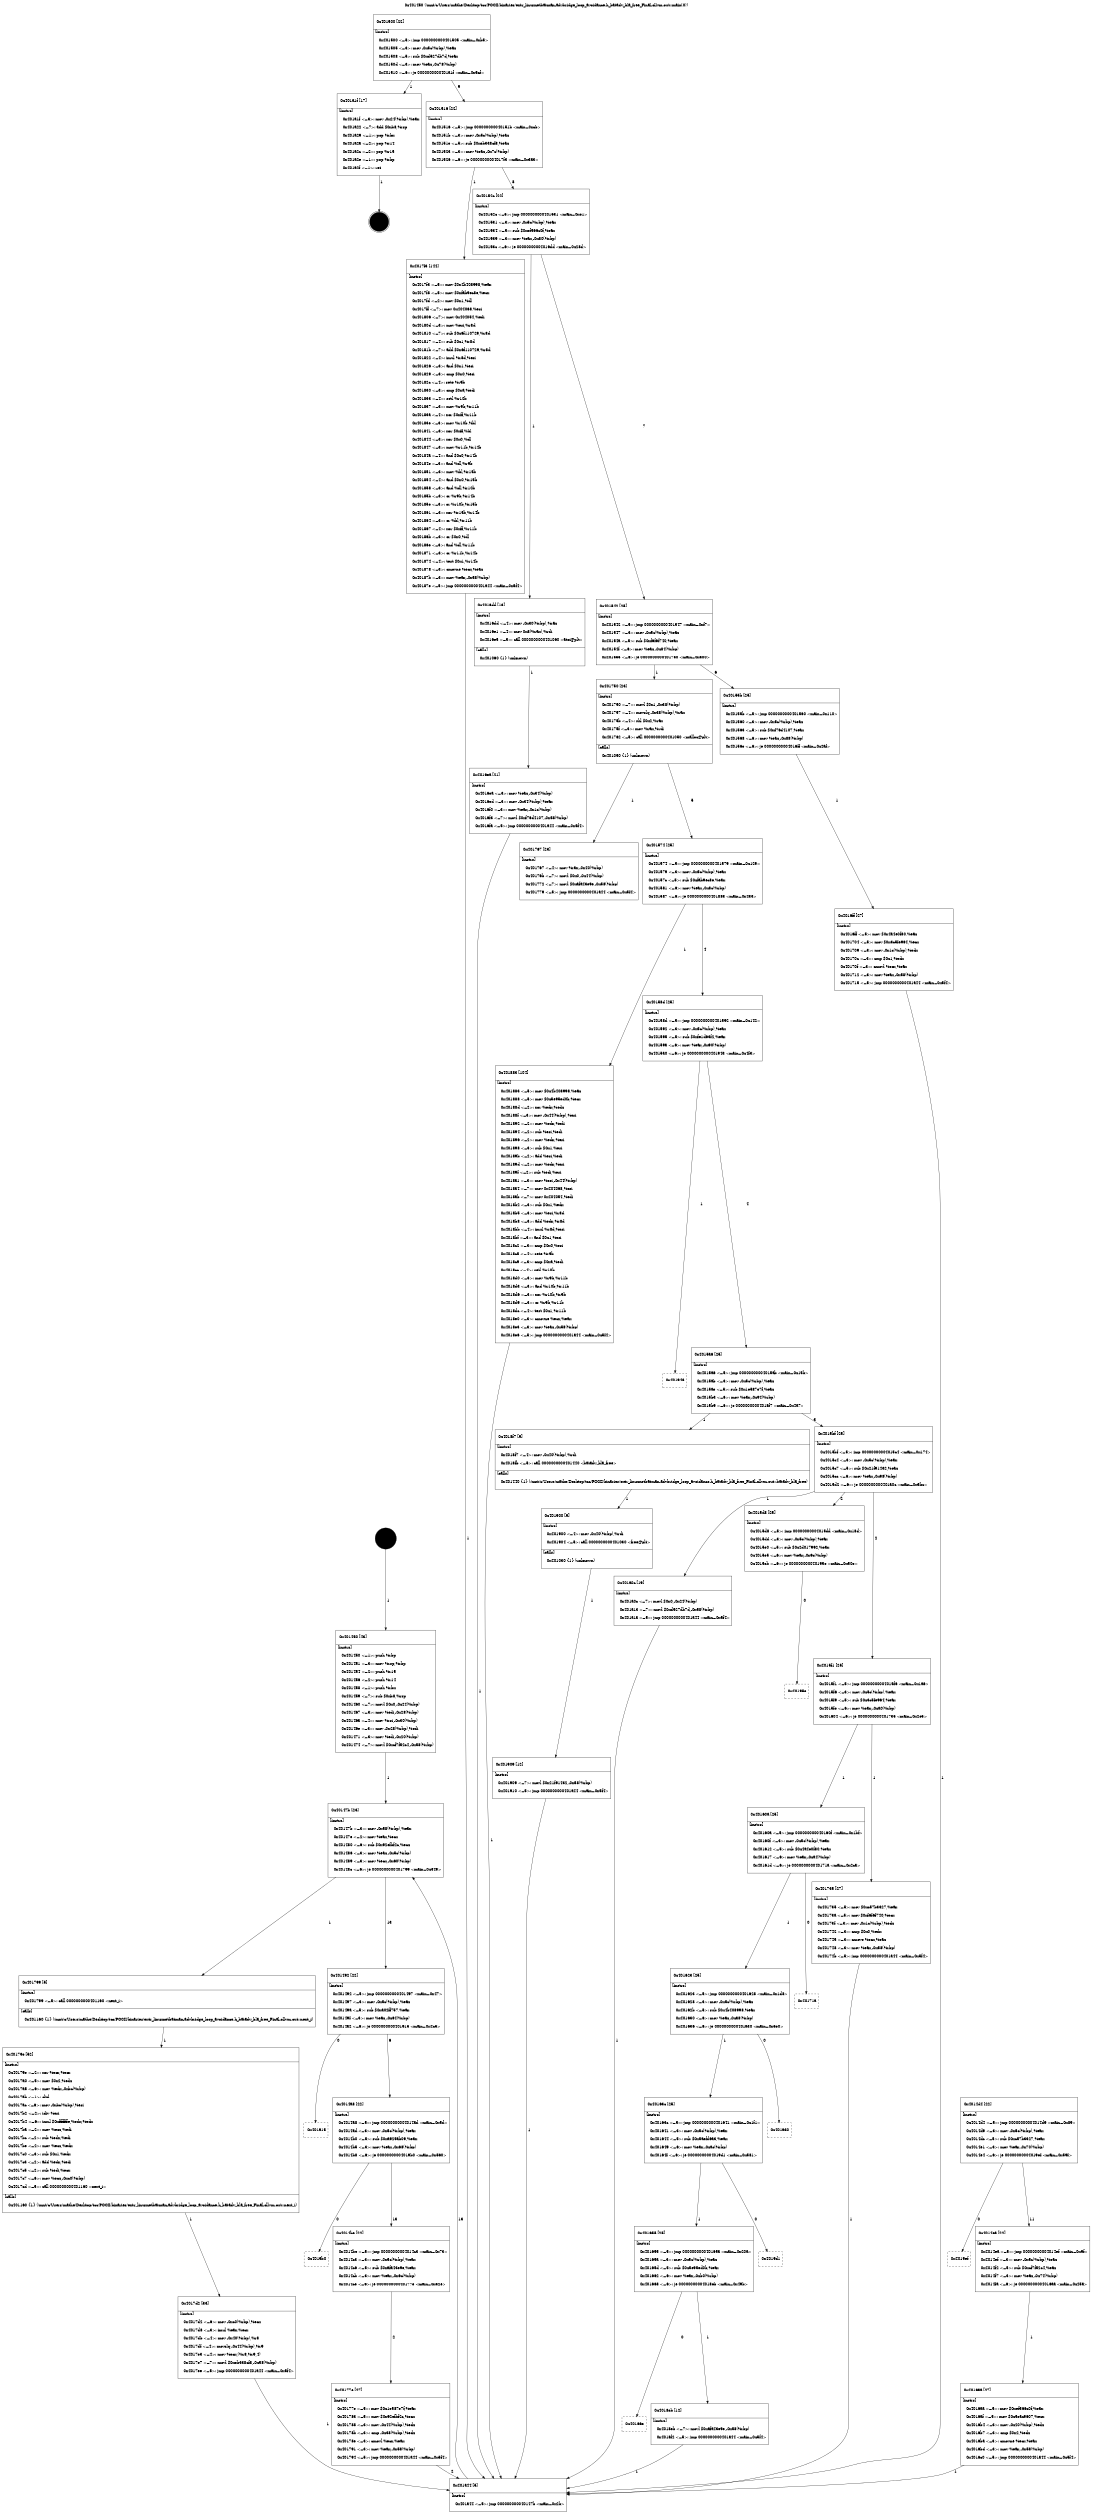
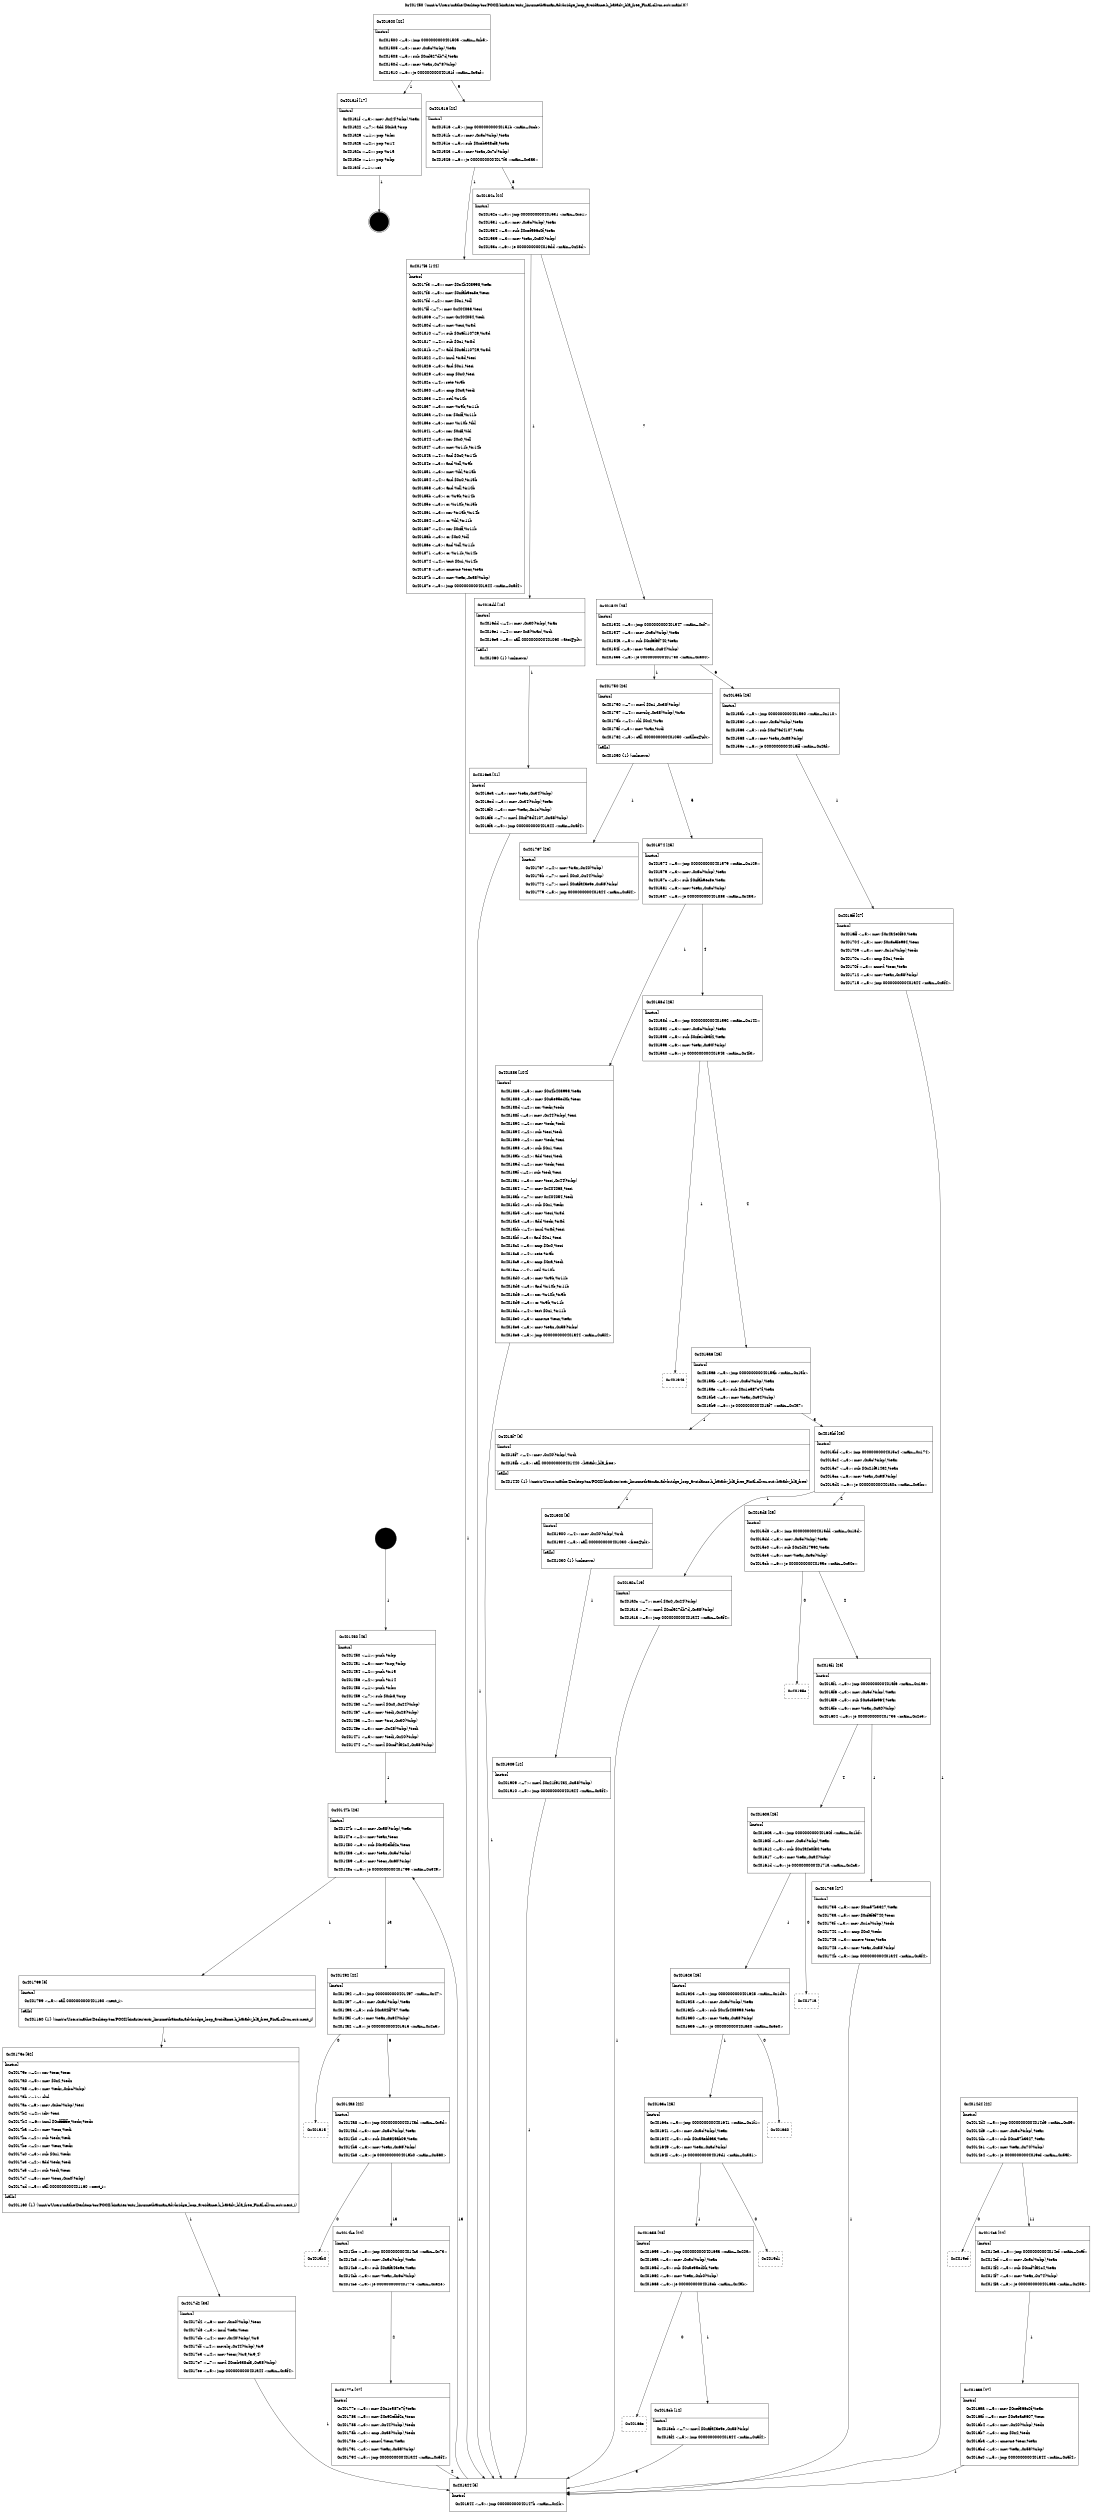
edge "0x4015bf [25]" -> "0x4015f1 [25]": now "0x4015d8 [25]" -> "0x4015f1 [25]"
edge "0x4015f1 [25]" -> "0x40160a [25]": label " 1" -> " 4"
edge "0x4018eb [12]" -> "0x401a44 [5]": label " 1" -> " 3"
